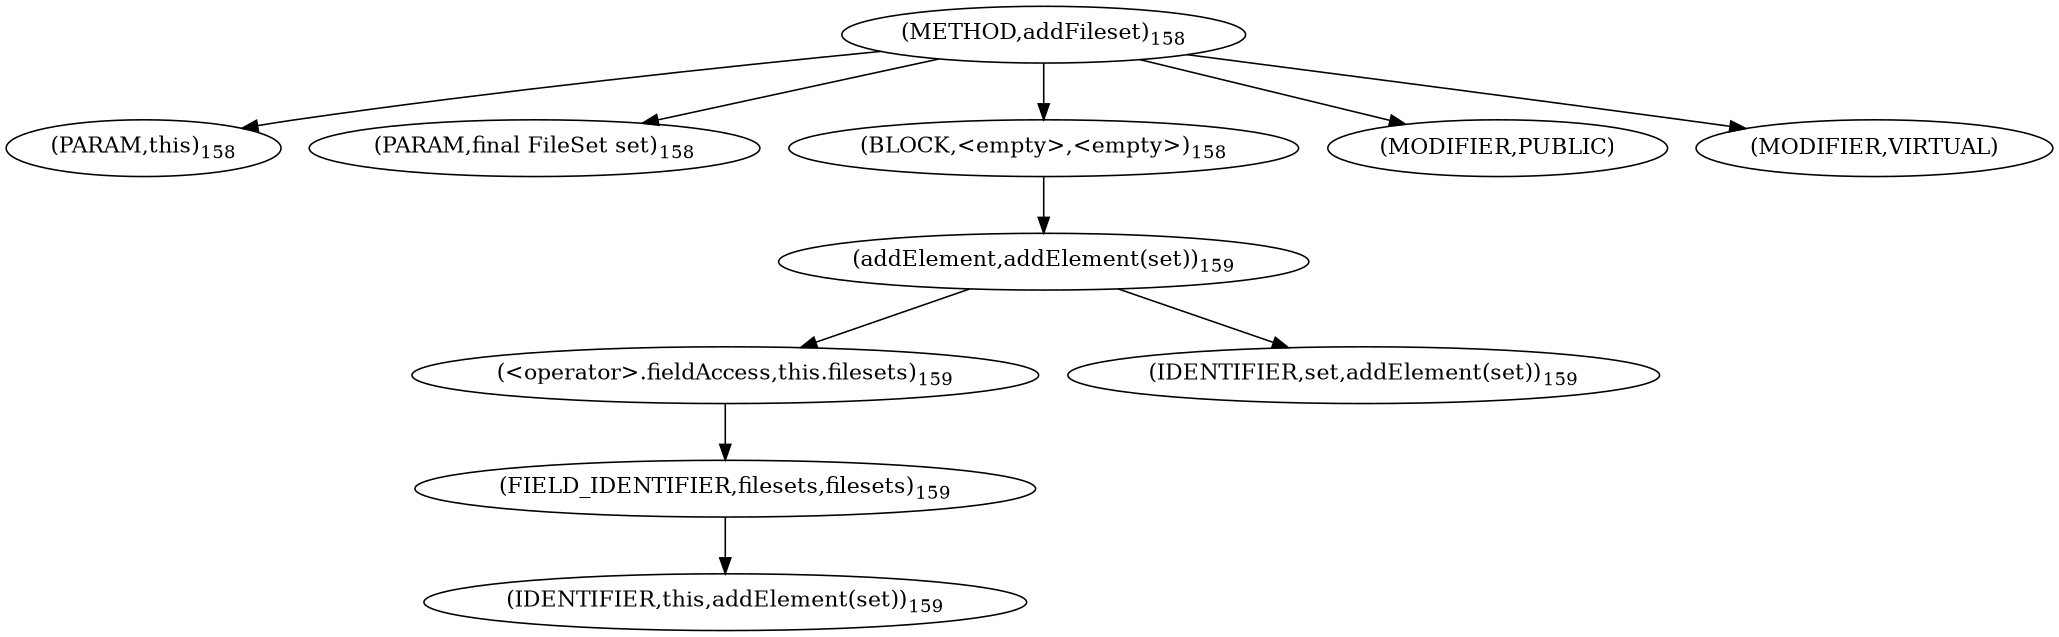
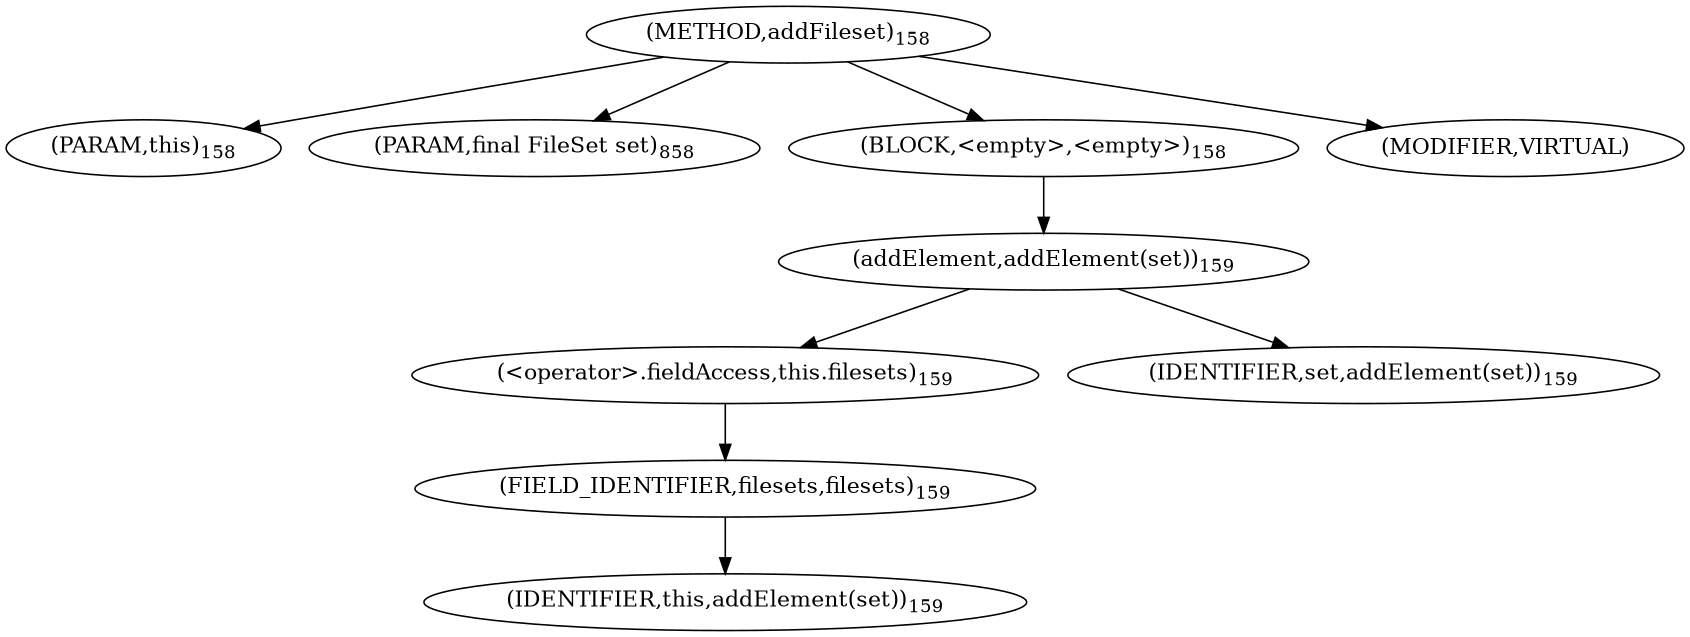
node "(PARAM,final FileSet set)": text "158" -> "858"
node "(MODIFIER,PUBLIC)": removed
